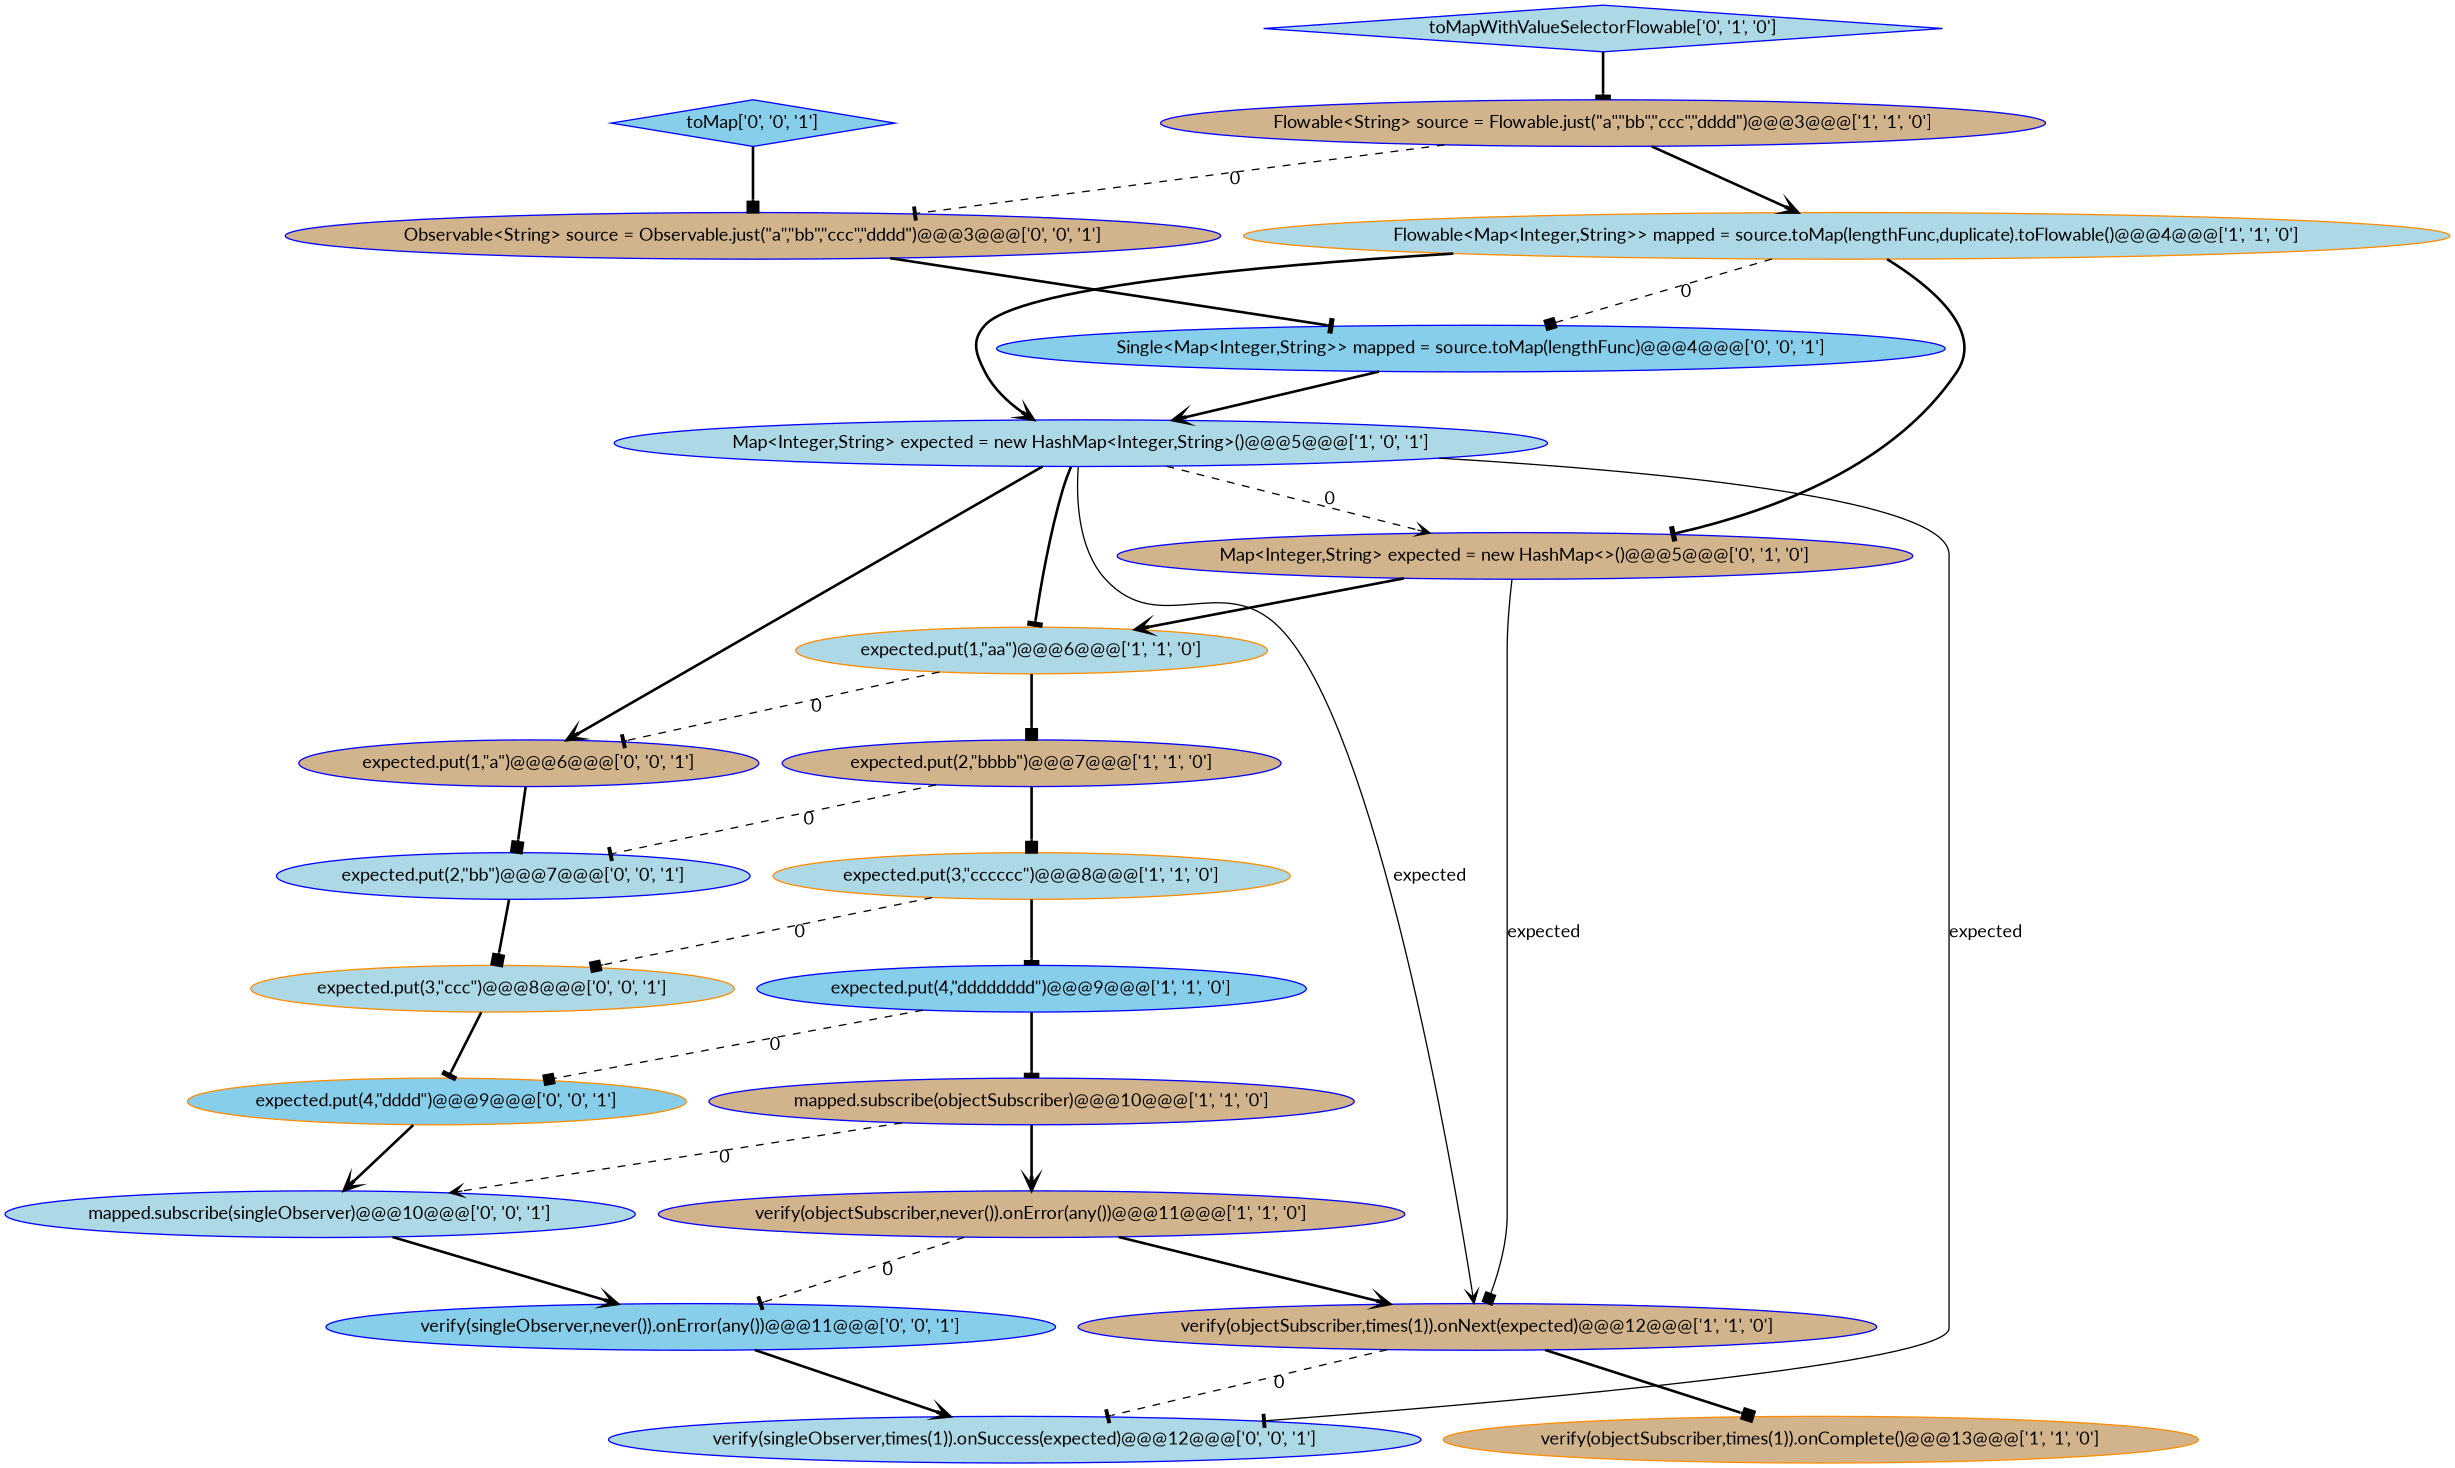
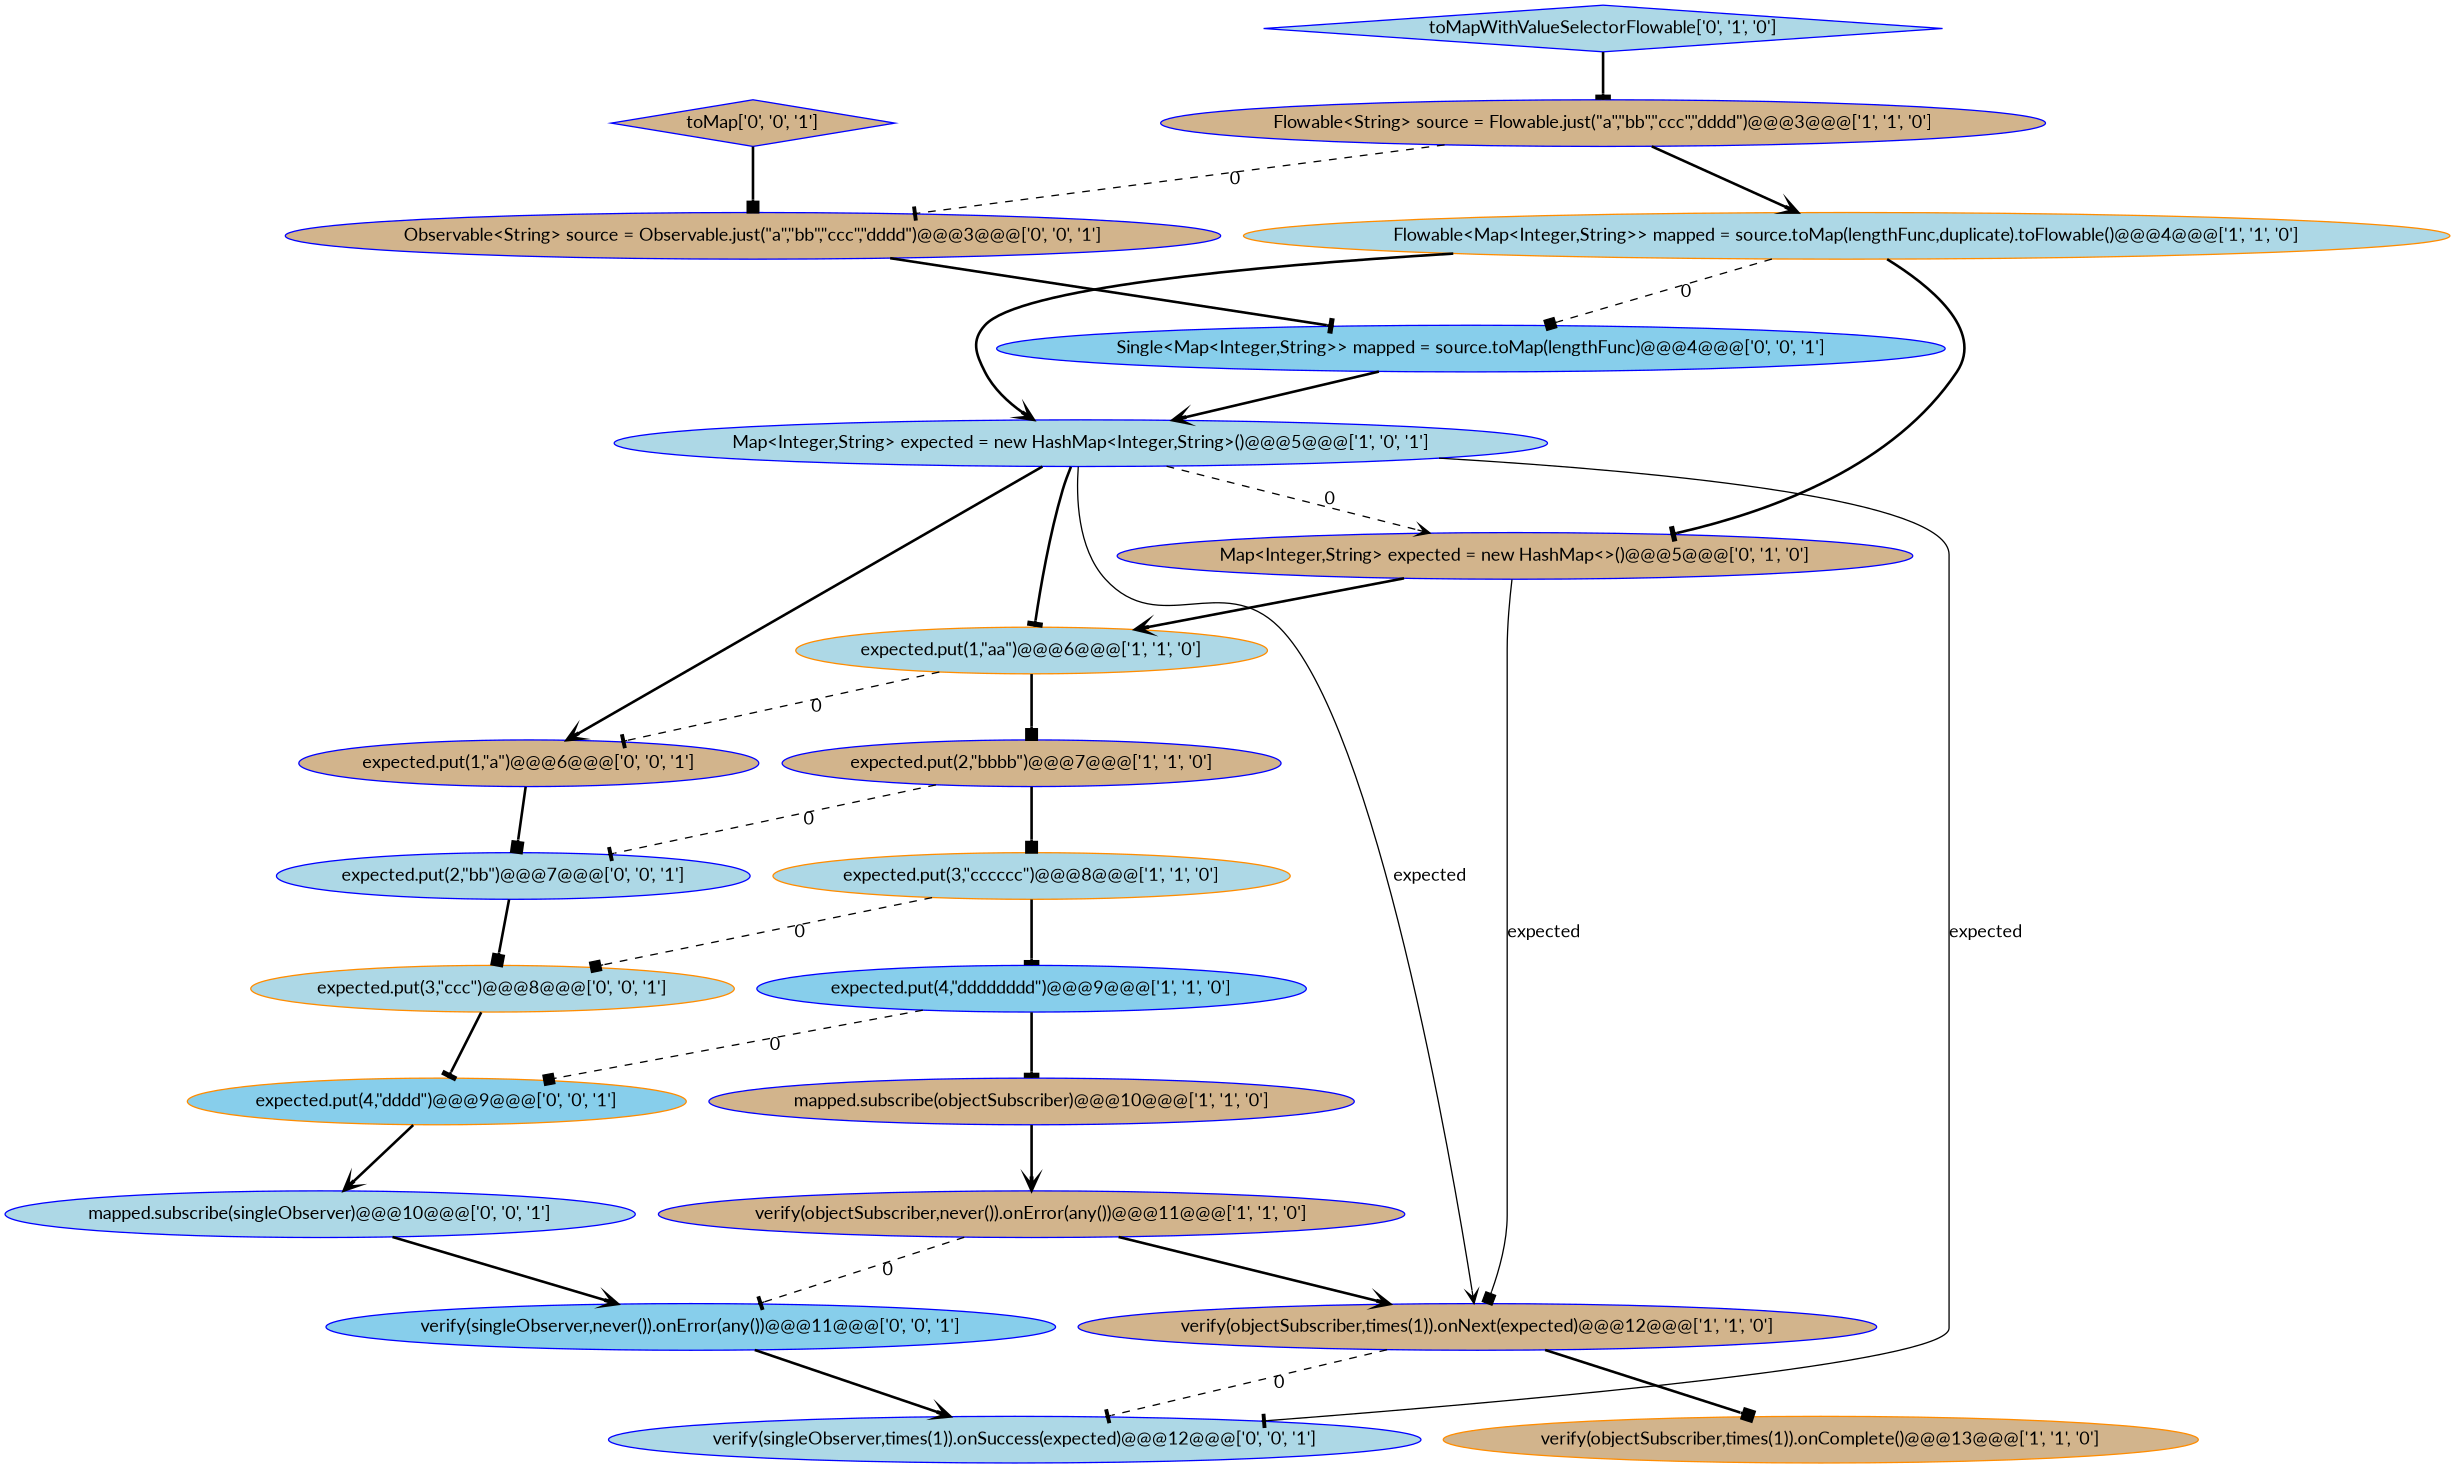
node "toMap['0', '0', '1']": fillcolor skyblue -> tan
edge "mapped.subscribe(objectSubscriber)@@@10@@@['1', '1', '0']" -> "mapped.subscribe(singleObserver)@@@10@@@['0', '0', '1']": removed, label "0"
